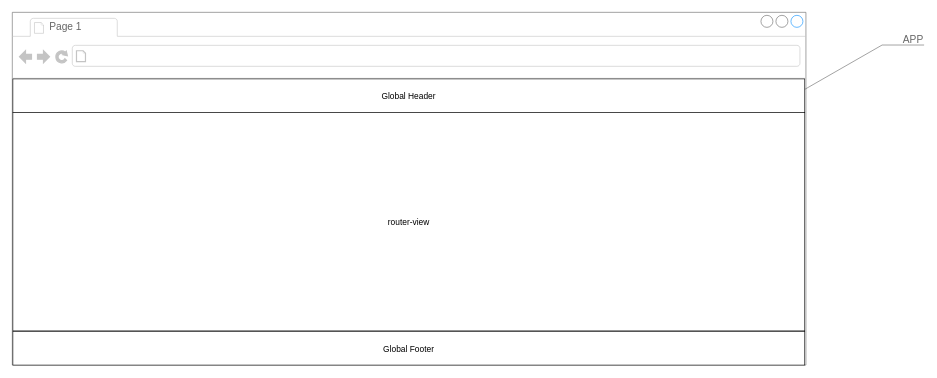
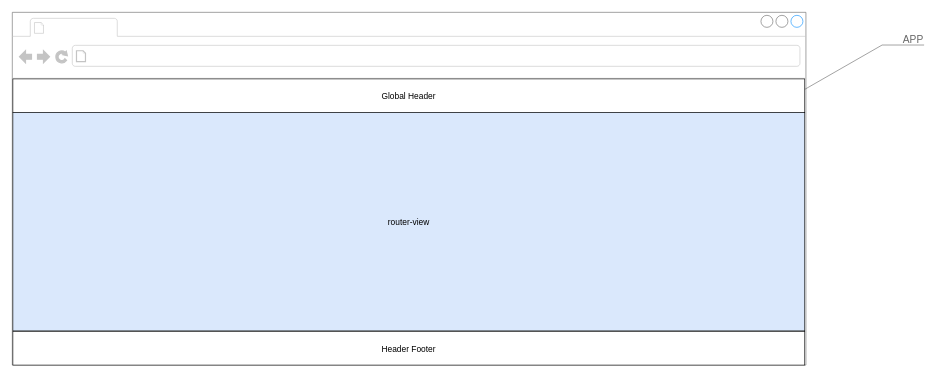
node "Page 1": removed
node "router-view": fillcolor #ffffff -> #dae8fc
node "Global Footer": label "Global Footer" -> "Header Footer"
